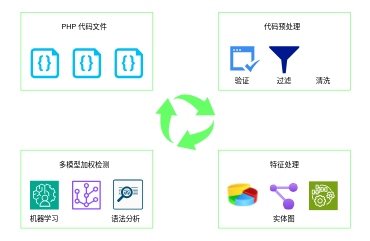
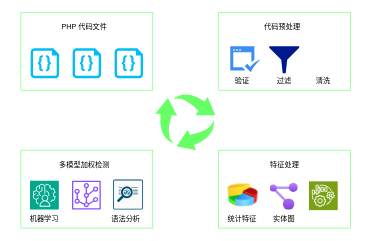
node "统计特征": added
